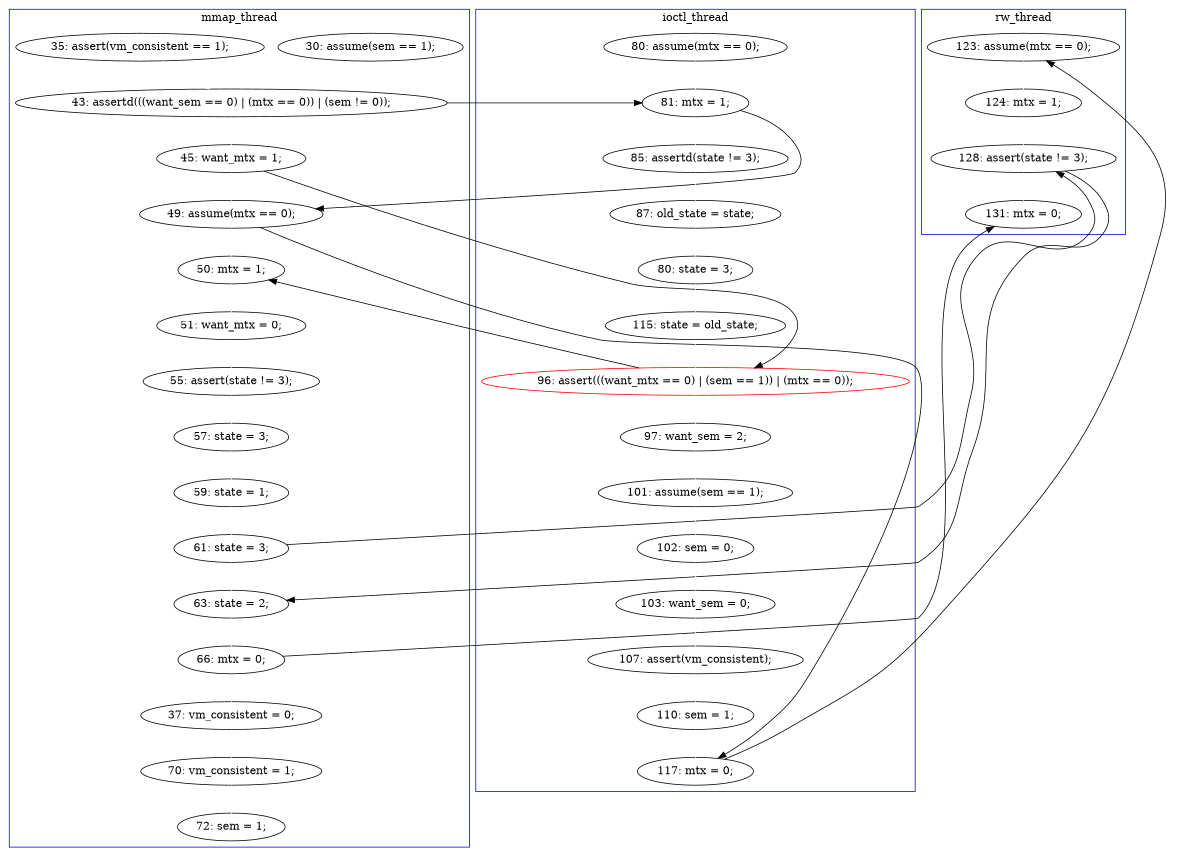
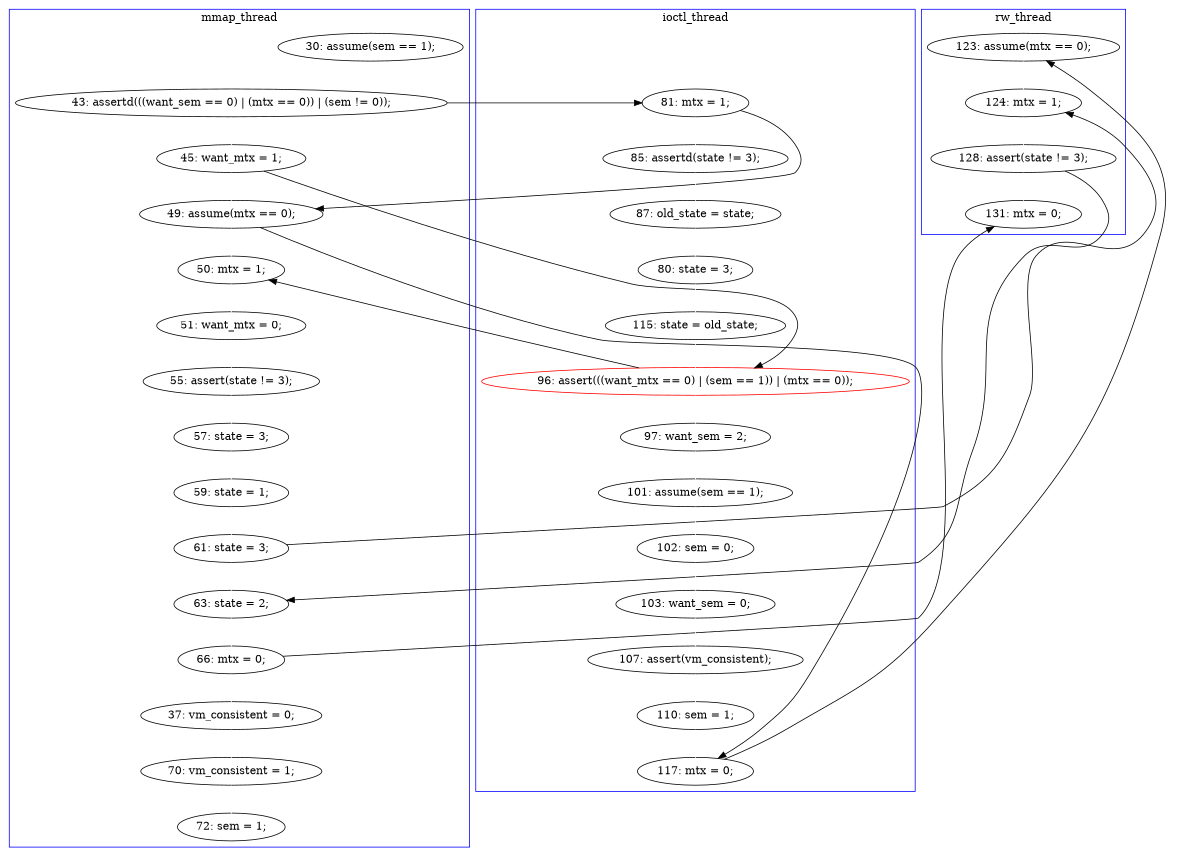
node "35: assert(vm_consistent == 1);": removed
node "80: assume(mtx == 0);": removed
edge "61: state = 3;" -> "128: assert(state != 3);": now "61: state = 3;" -> "124: mtx = 1;"
